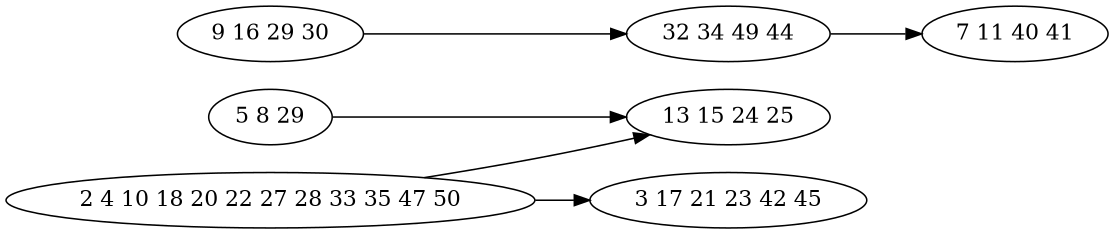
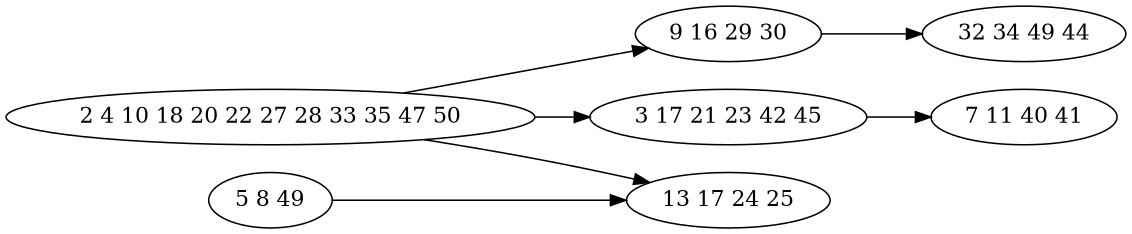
edge "32 34 49 44" -> "7 11 40 41": now "3 17 21 23 42 45" -> "7 11 40 41"
edge "2 4 10 18 20 22 27 28 33 35 47 50" -> "9 16 29 30": added
node "5 8 29": label "5 8 29" -> "5 8 49"
node "13 15 24 25": label "13 15 24 25" -> "13 17 24 25"
